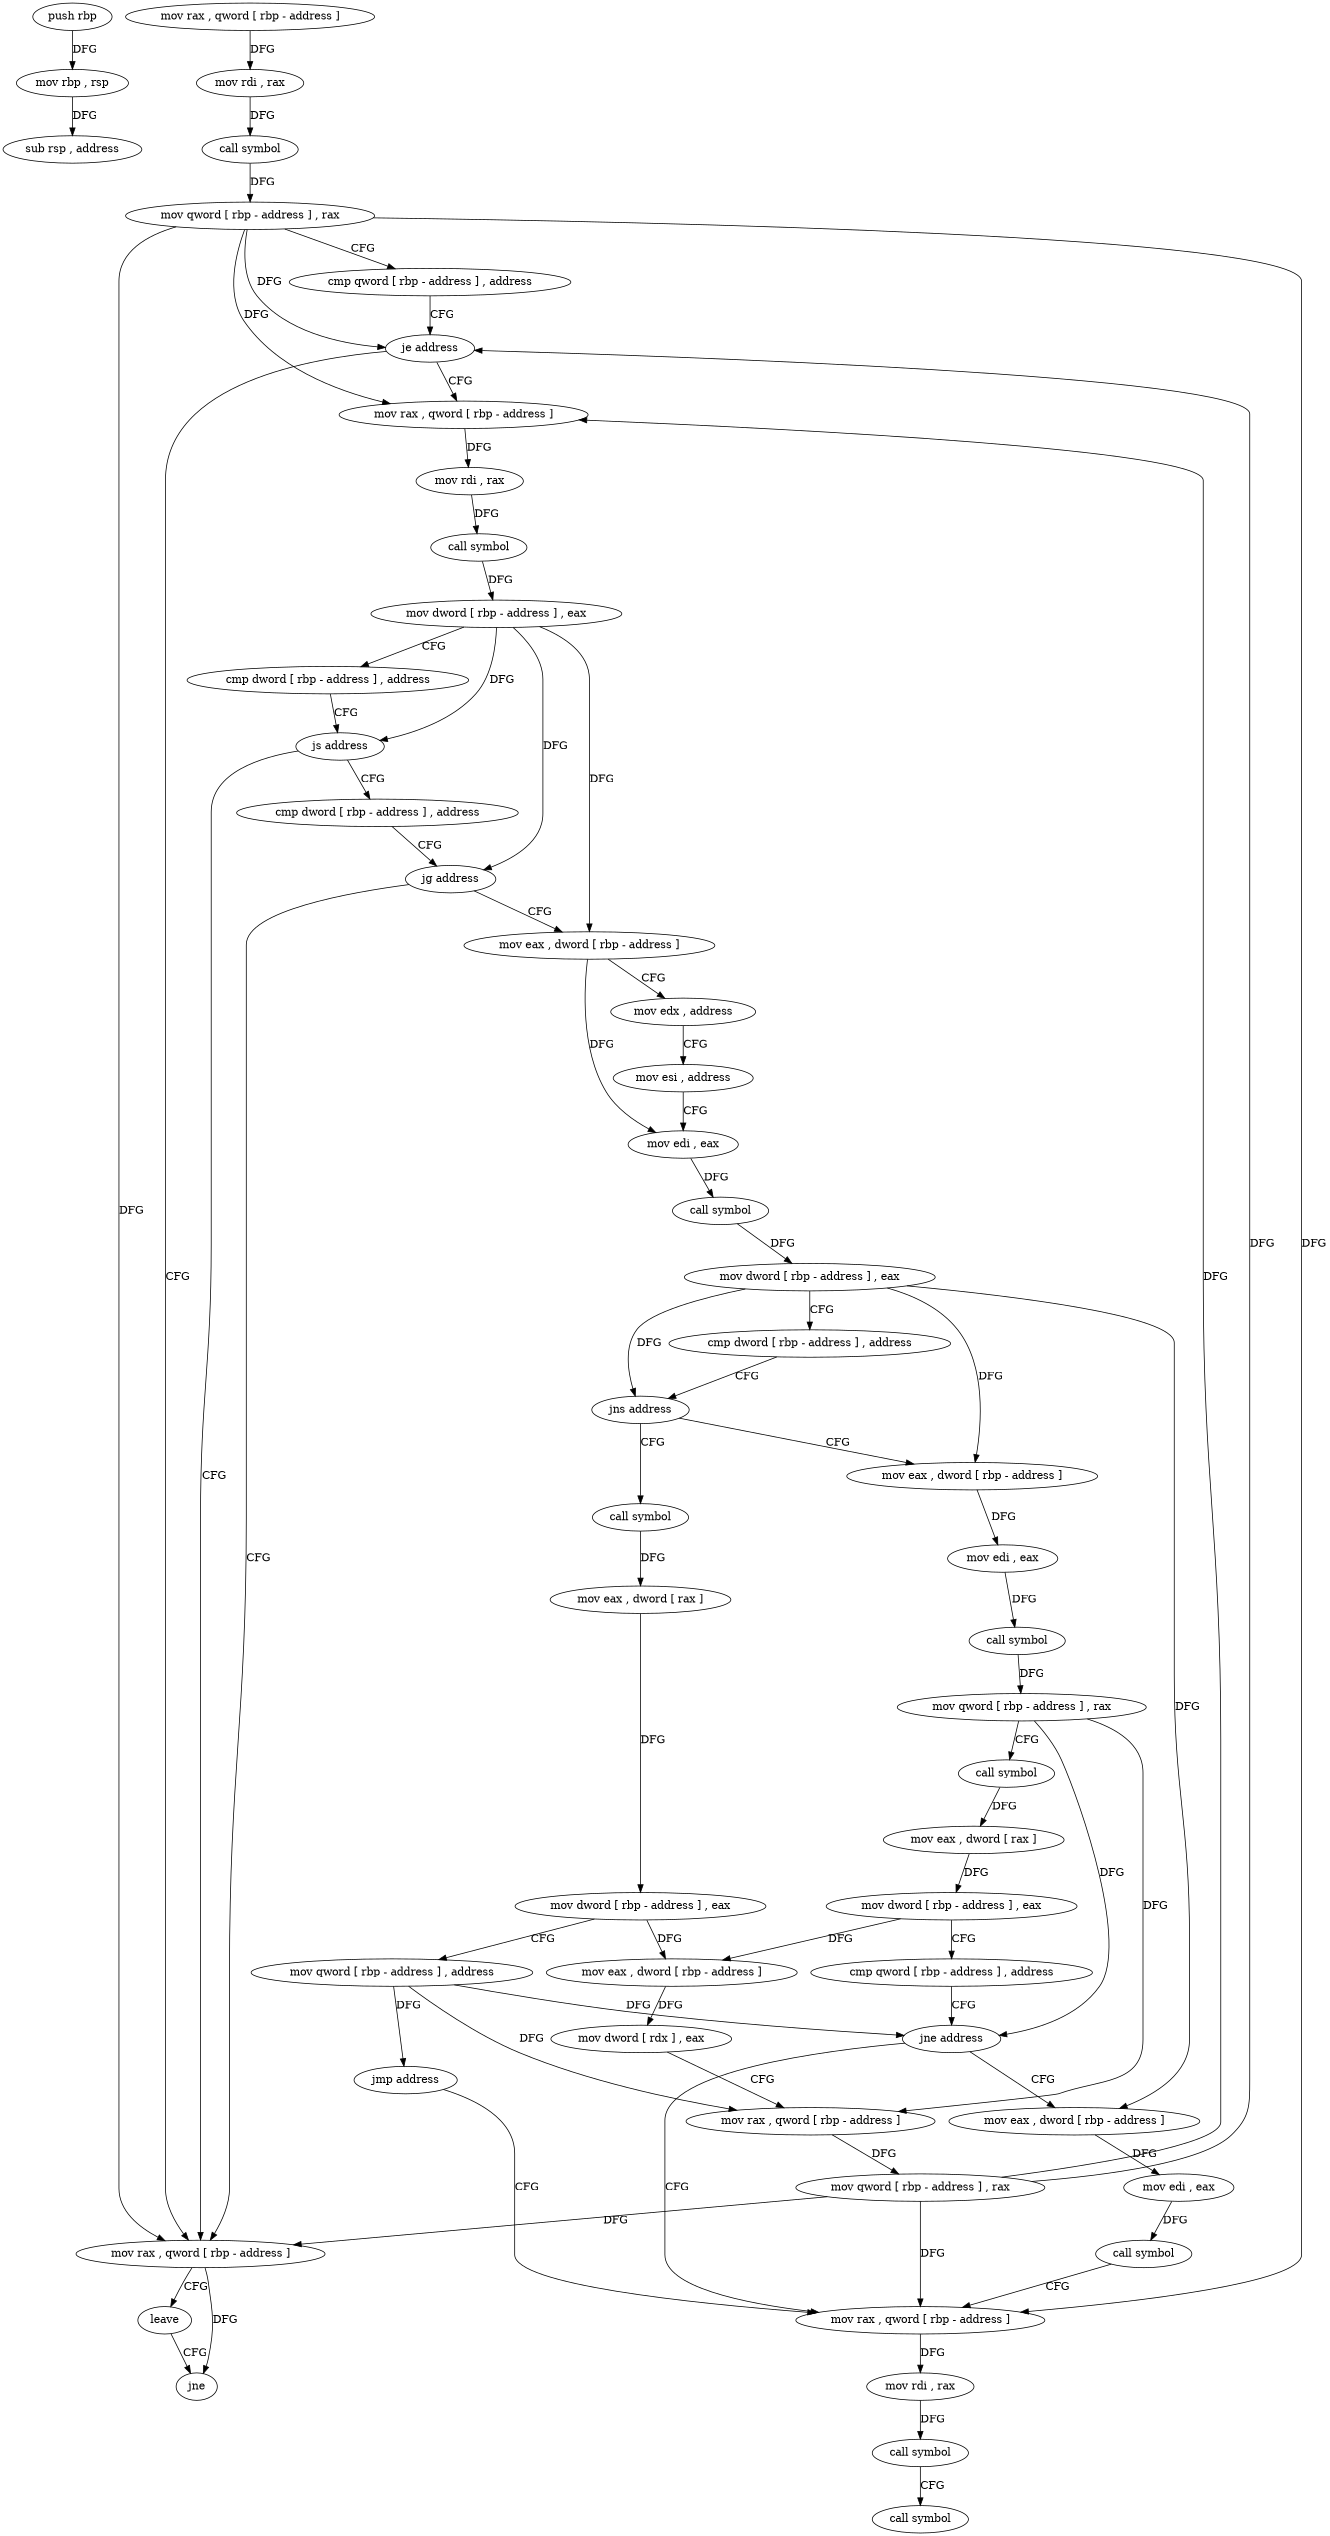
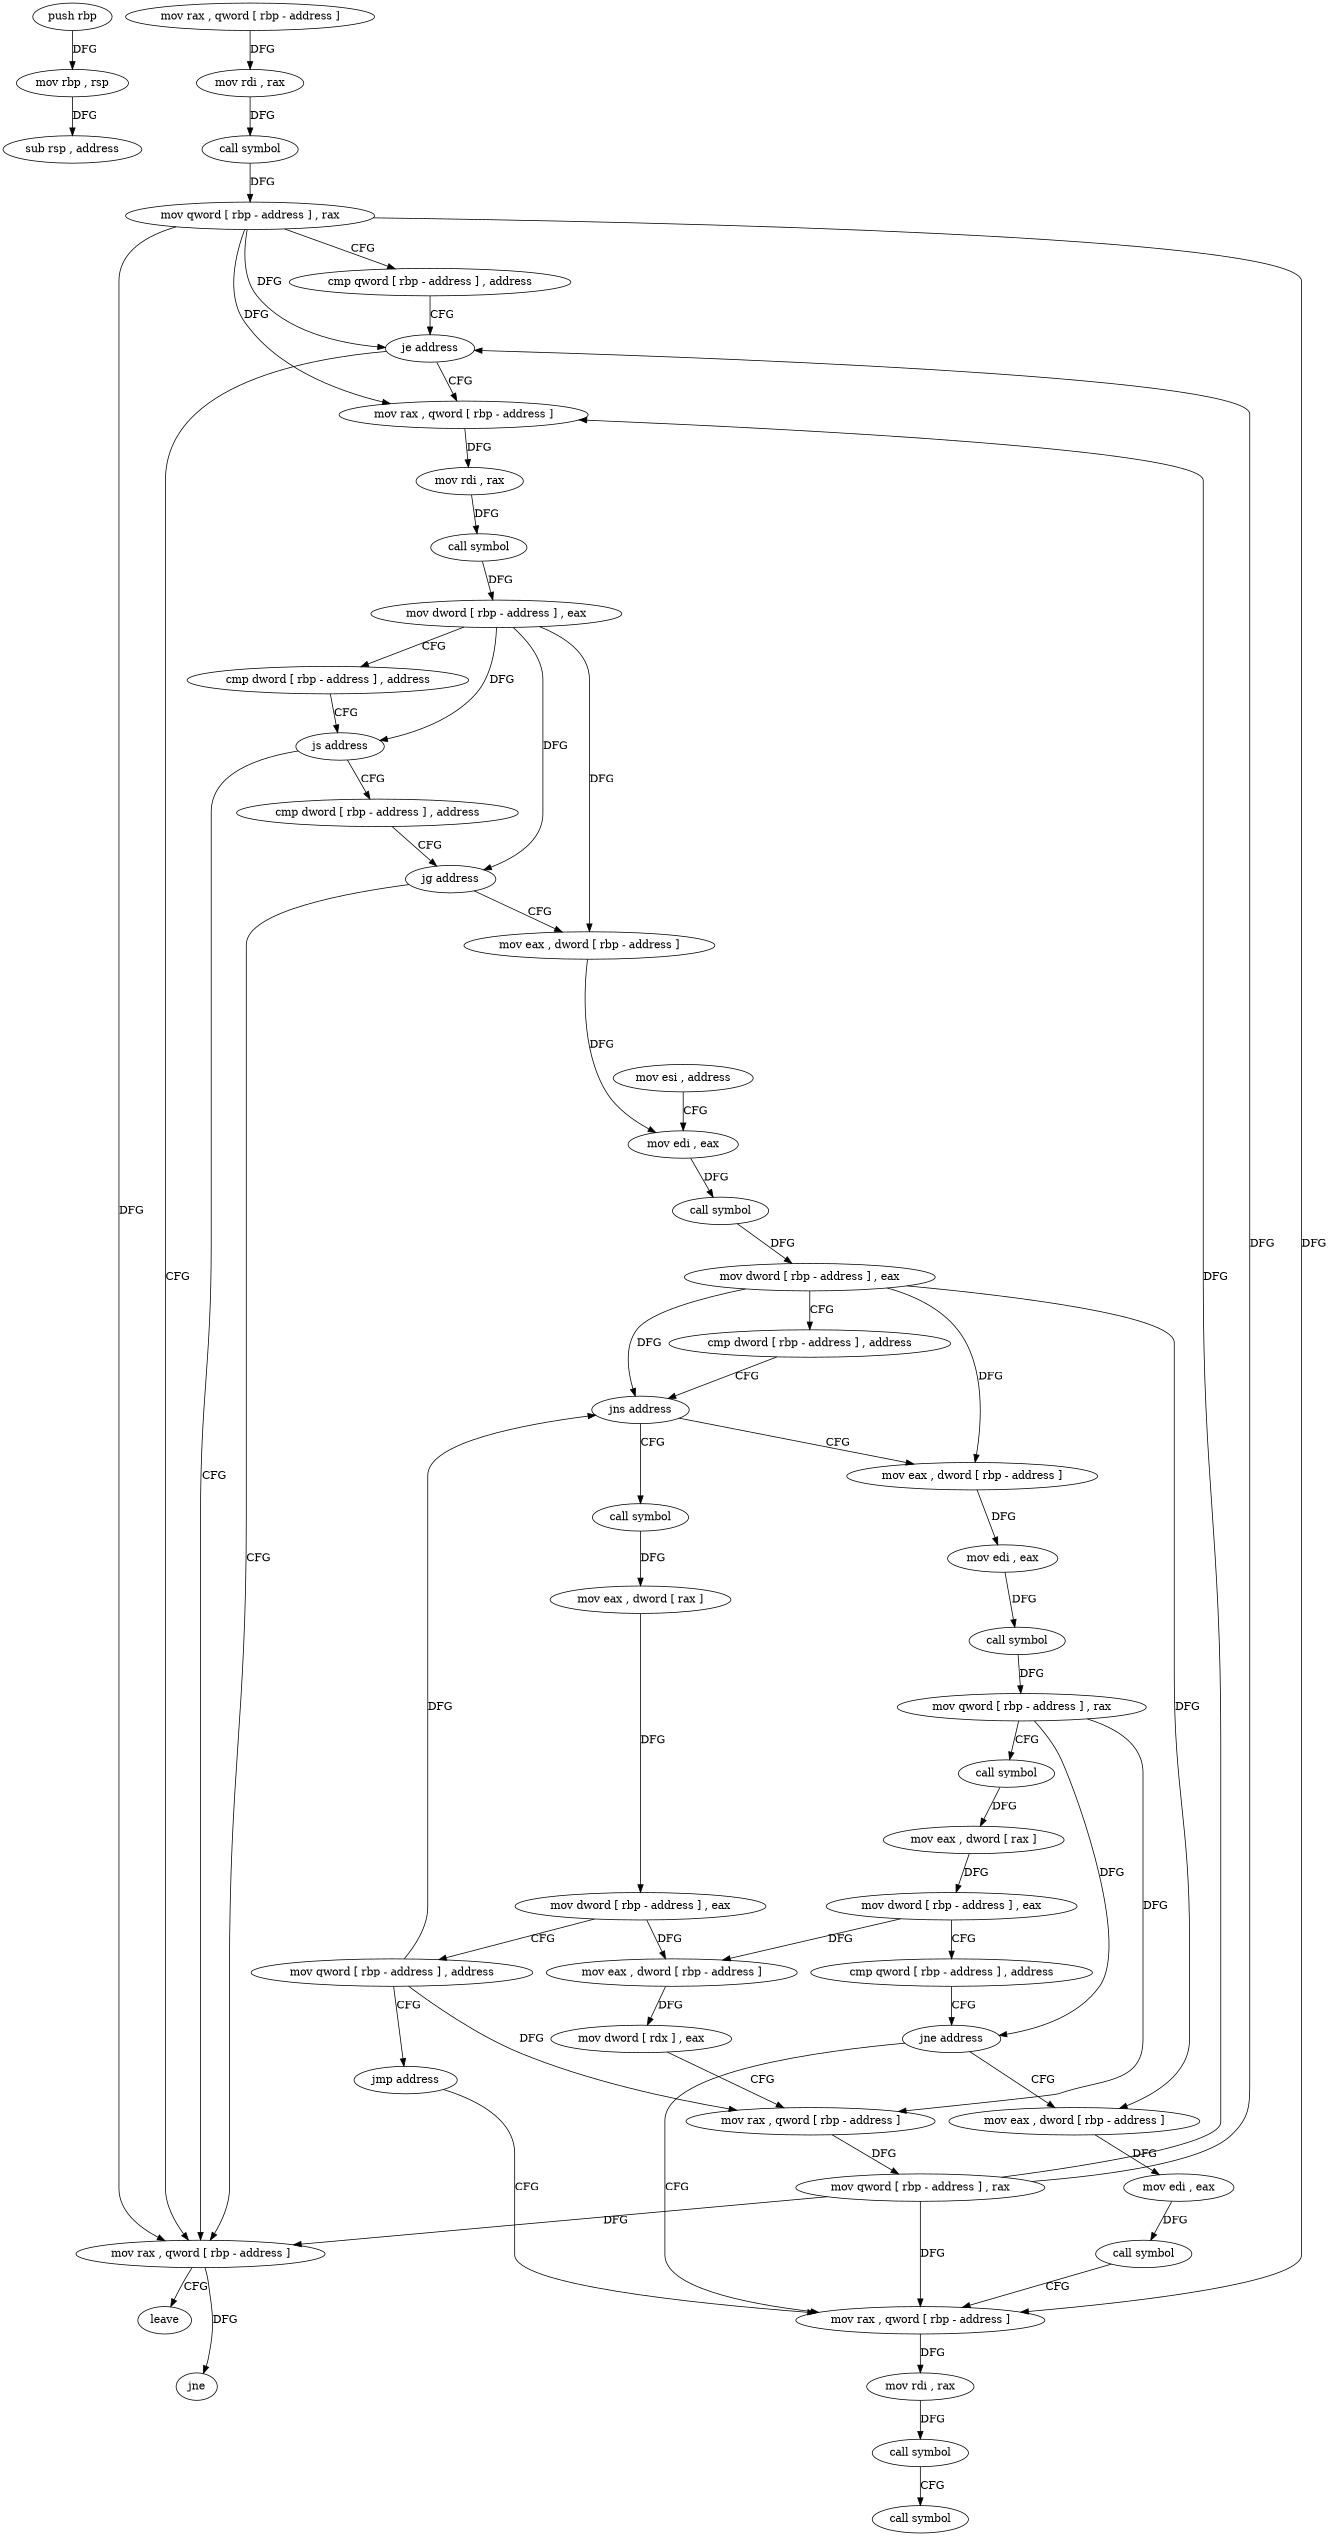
node "mov edx , address": removed
edge "mov qword [ rbp - address ] , address" -> "jmp address": label "DFG" -> "CFG"
edge "mov qword [ rbp - address ] , address" -> "jne address": now "mov qword [ rbp - address ] , address" -> "jns address"
edge "leave" -> "jne": removed, label "CFG"
